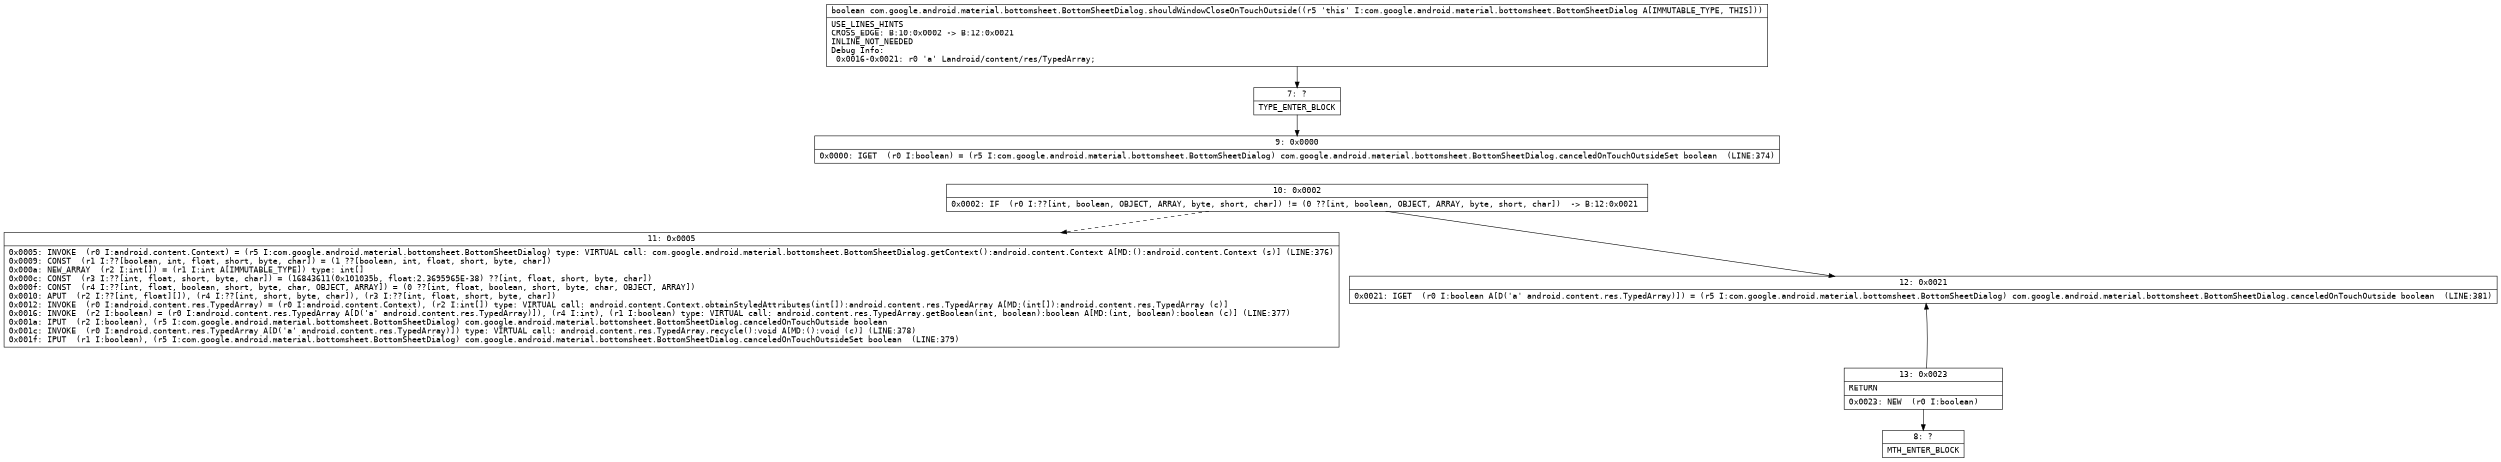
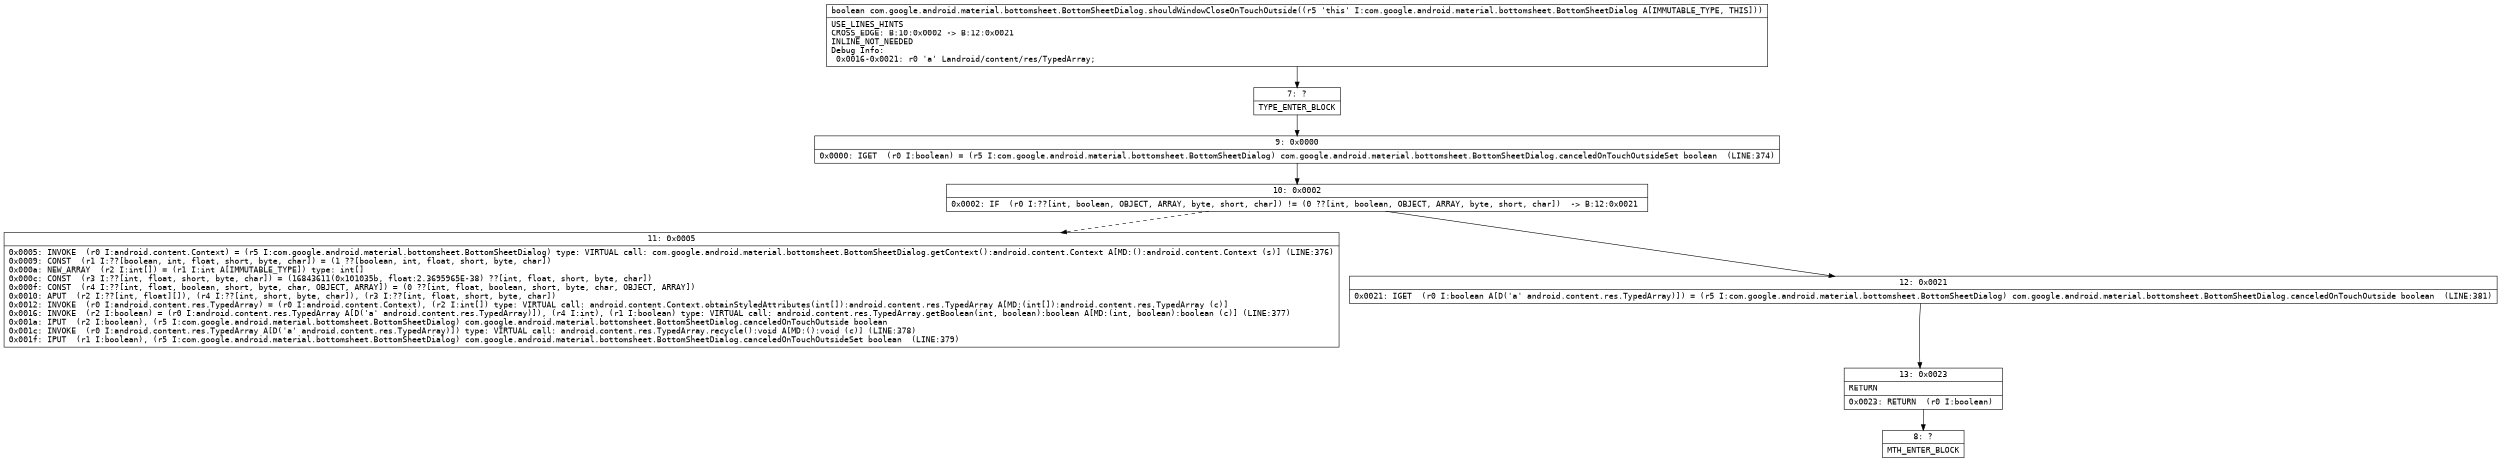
edge "9: 0x0000" -> "10: 0x0002": added
edge "13: 0x0023" -> "12: 0x0021": reversed
node "13: 0x0023": text "0x0023: NEW  (r0 I:boolean)" -> "0x0023: RETURN  (r0 I:boolean)"
